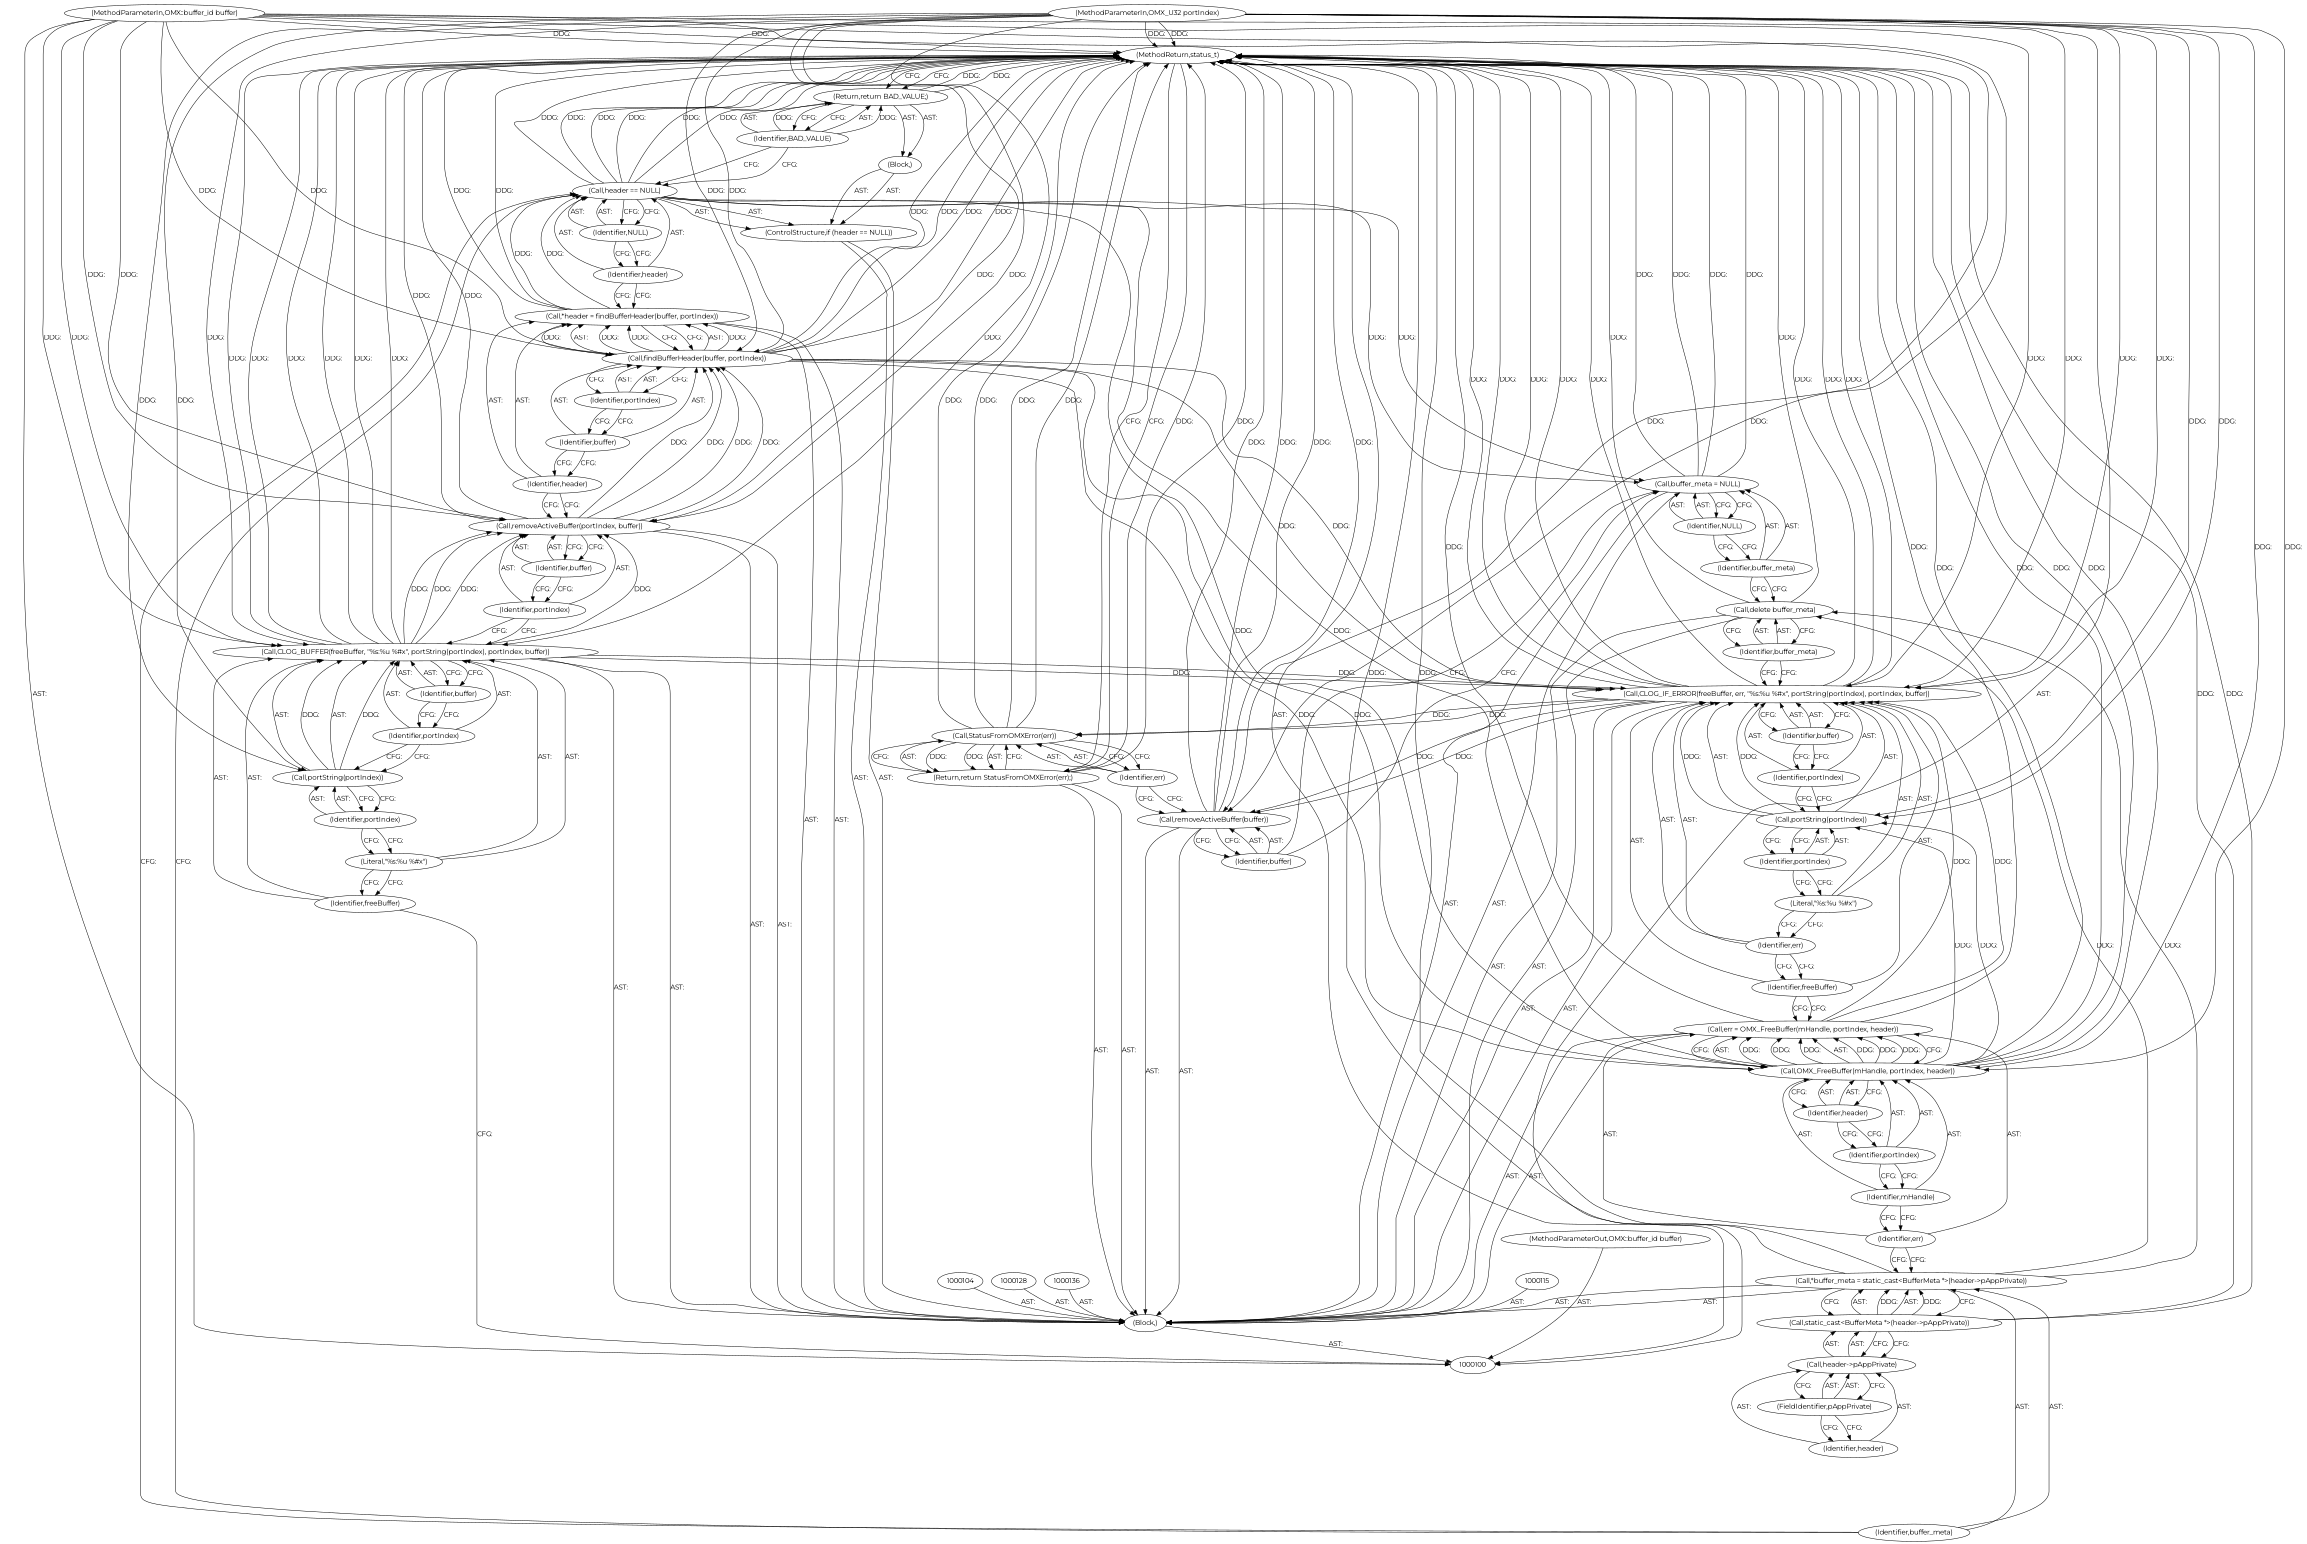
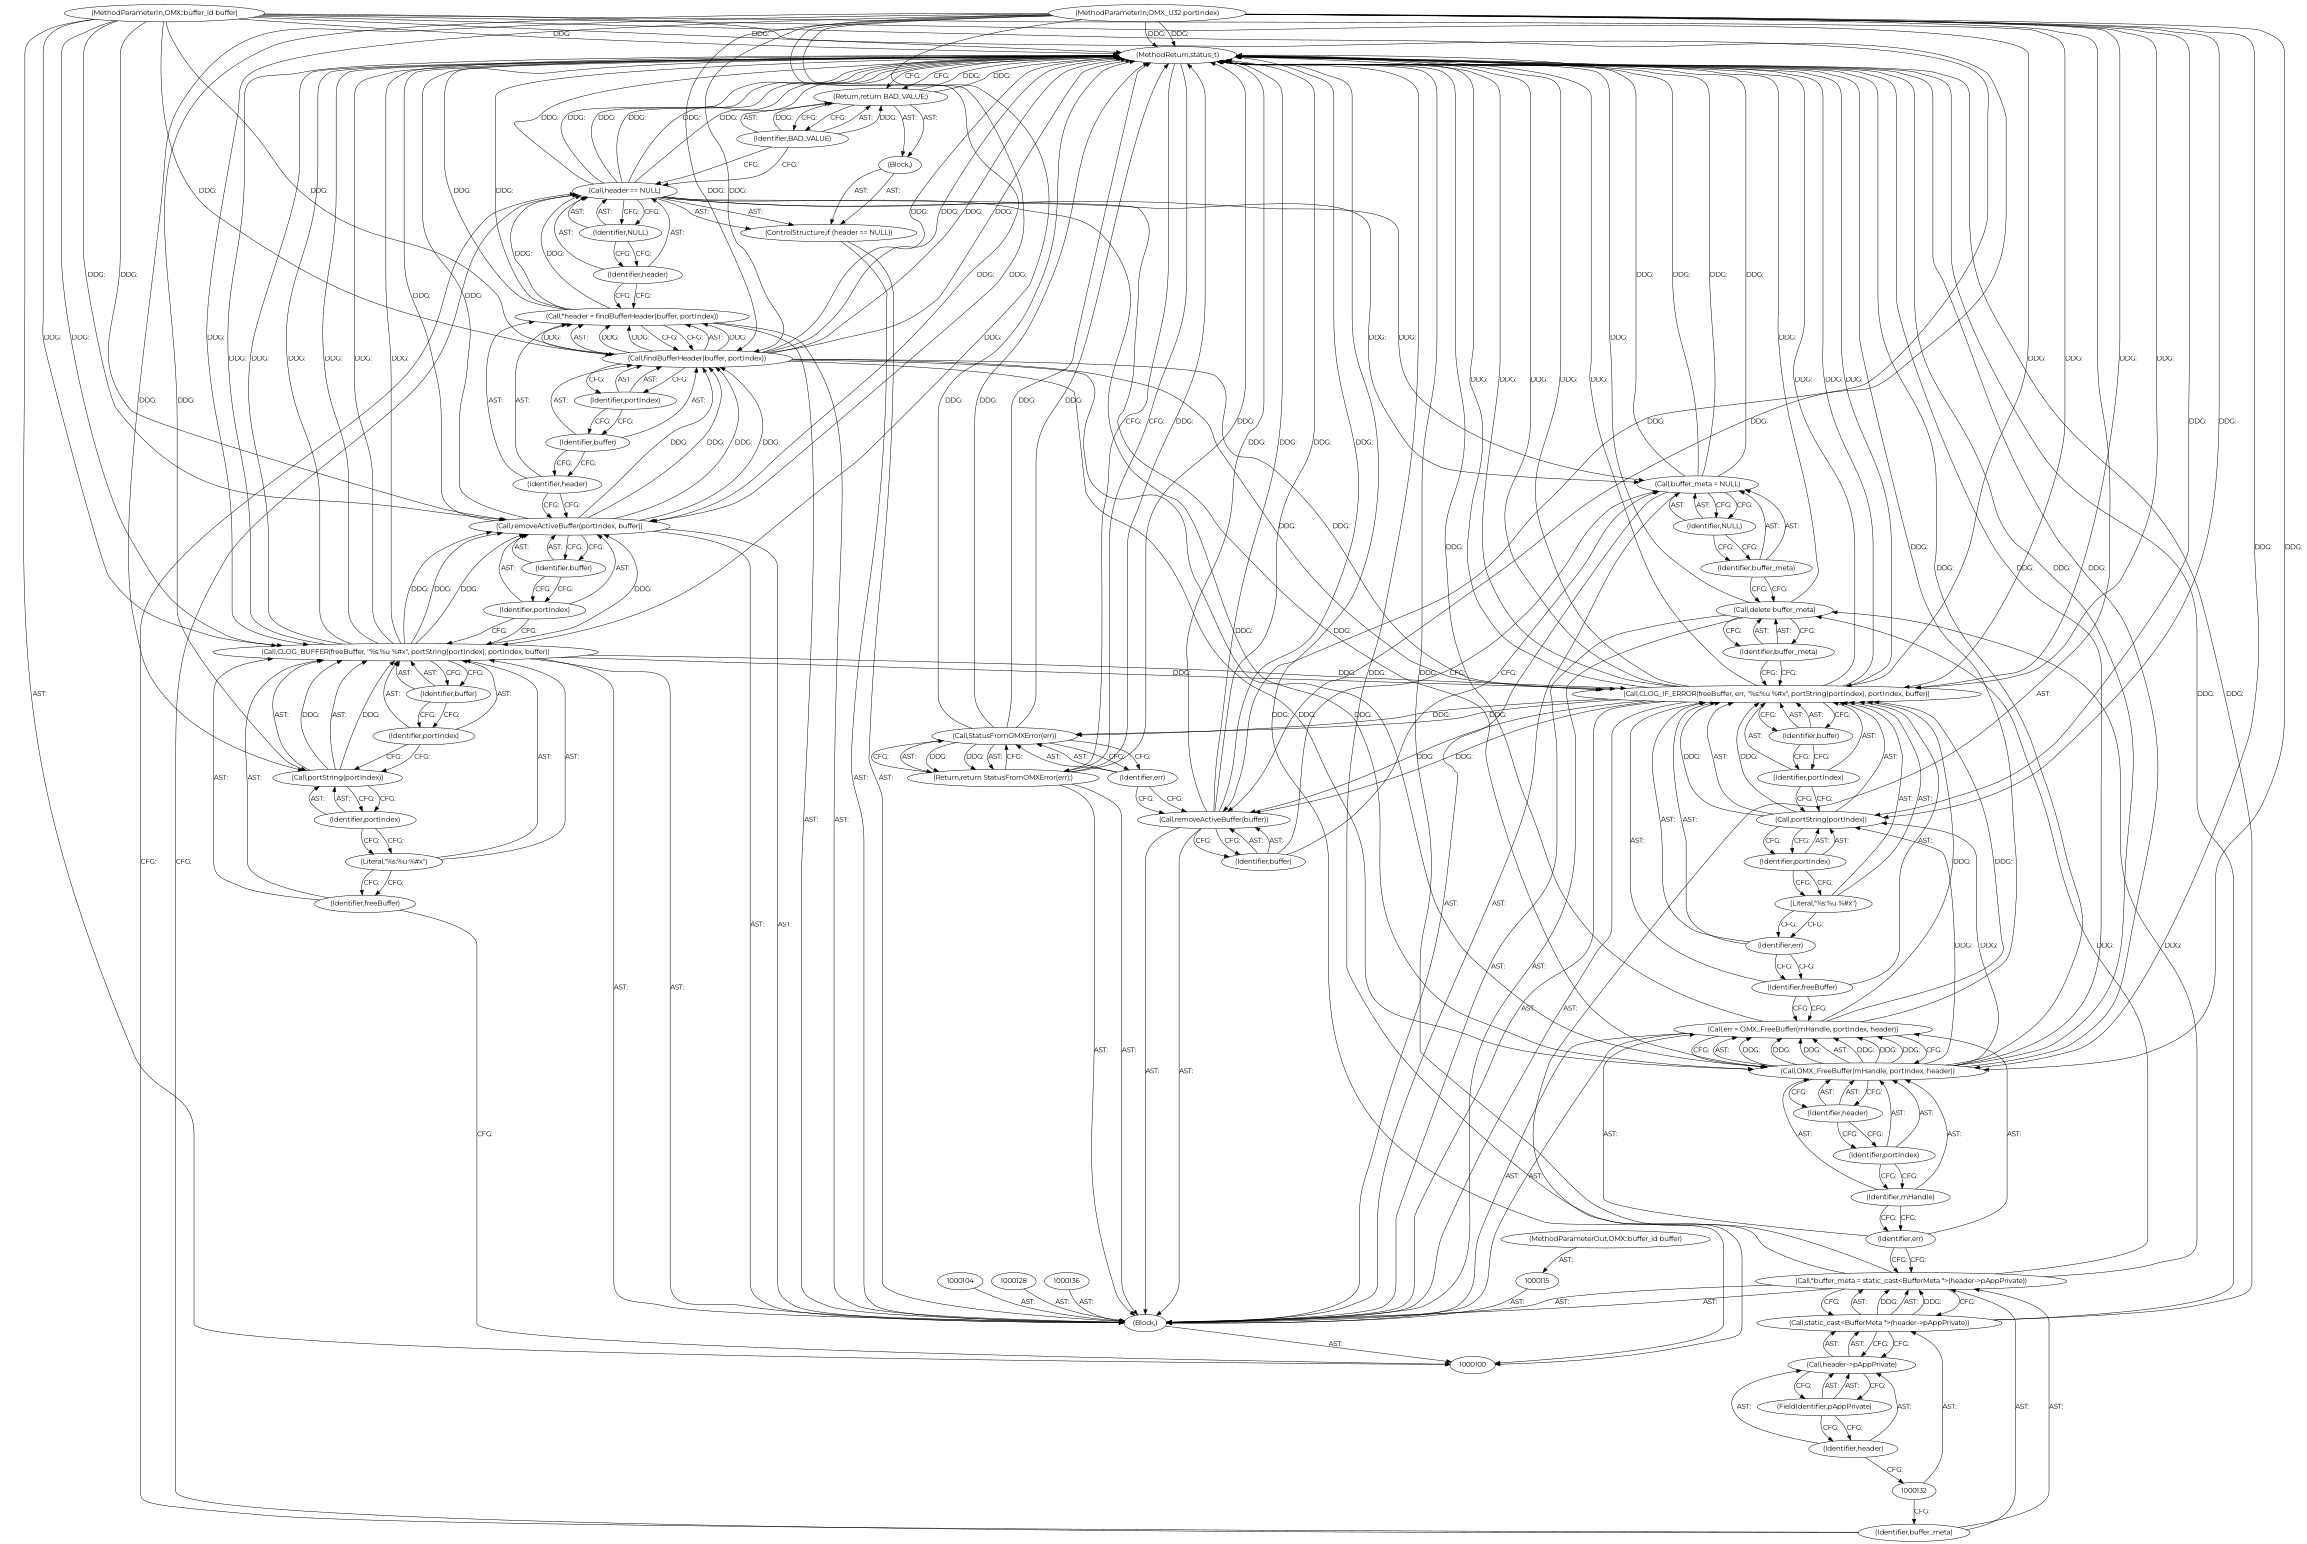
edge "(MethodReturn,status_t)" -> "1000100": label "AST: " -> "DDG: "
edge "(MethodParameterOut,OMX::buffer_id buffer)" -> "1000100": now "(MethodParameterOut,OMX::buffer_id buffer)" -> "1000115"
node "1000132": added
